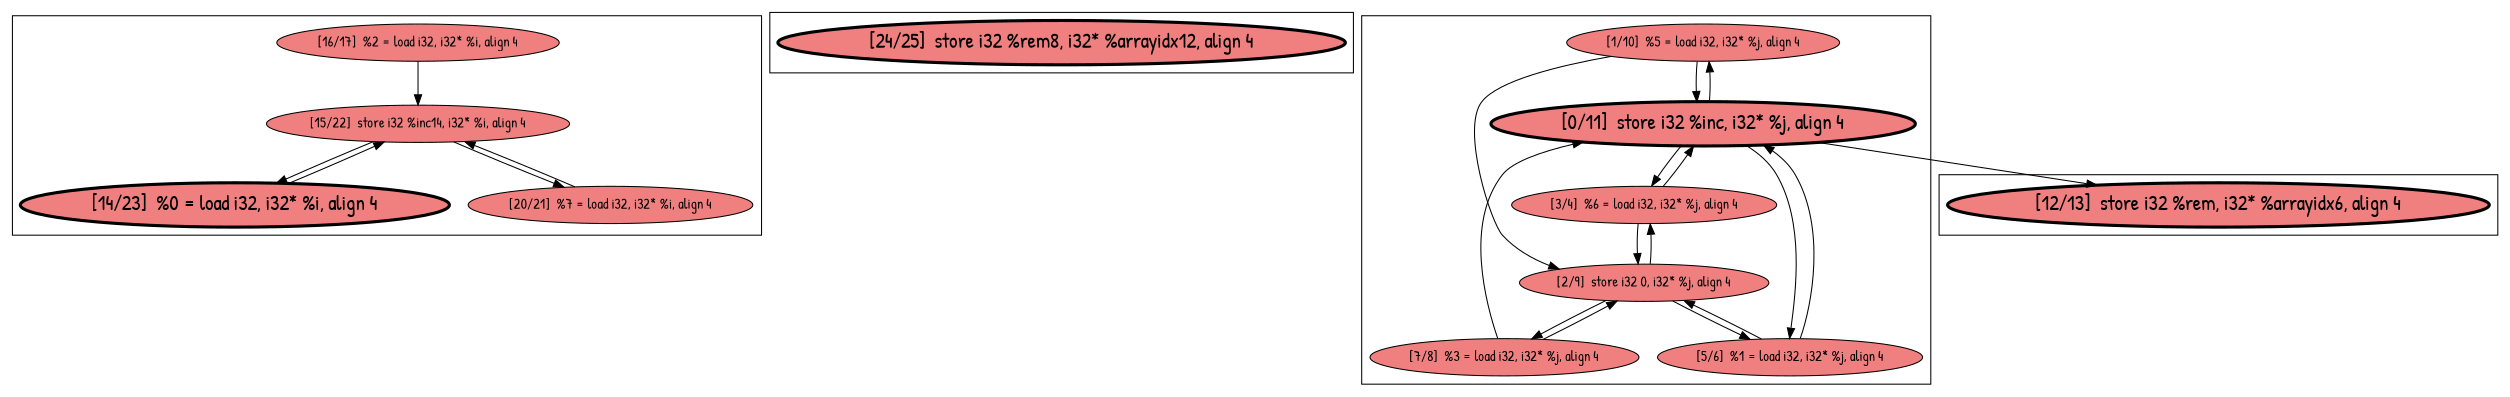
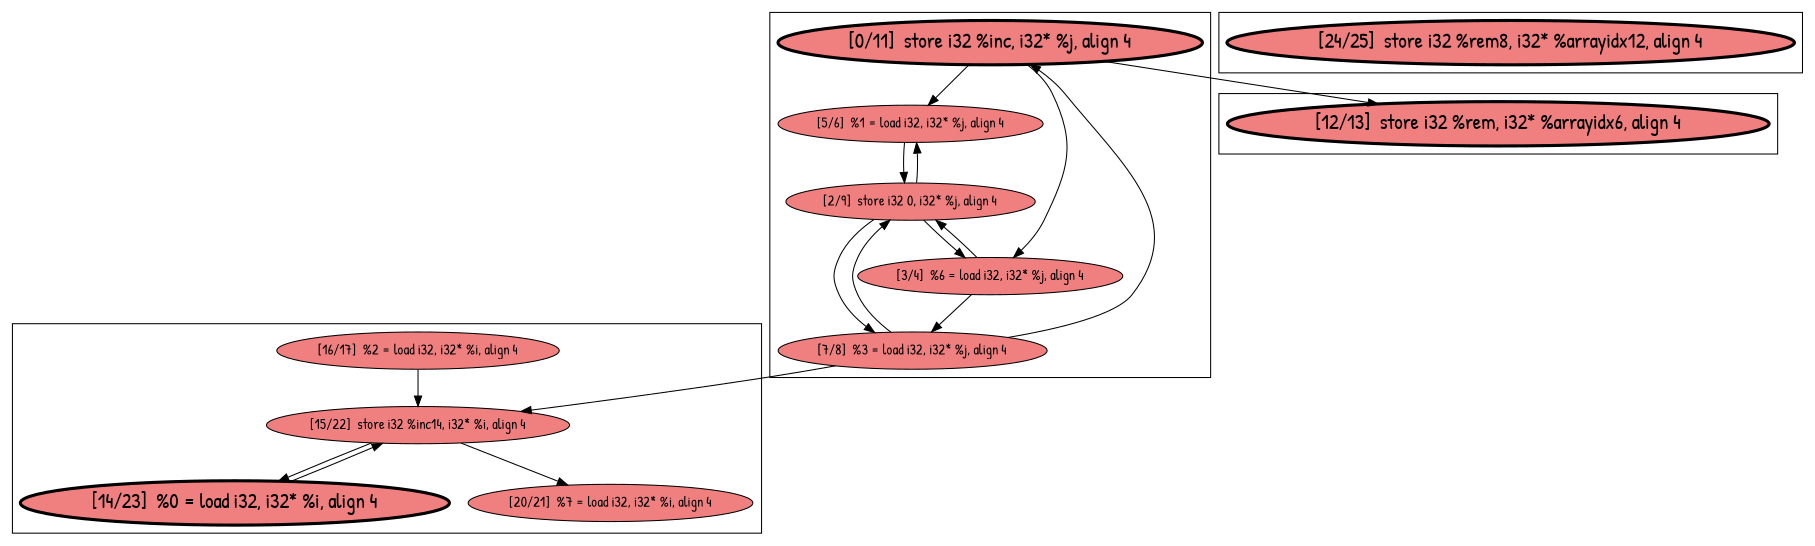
node "[1/10]  %5 = load i32, i32* %j, align 4": removed
edge "[20/21]  %7 = load i32, i32* %i, align 4" -> "[15/22]  store i32 %inc14, i32* %i, align 4": now "[7/8]  %3 = load i32, i32* %j, align 4" -> "[15/22]  store i32 %inc14, i32* %i, align 4"
edge "[3/4]  %6 = load i32, i32* %j, align 4" -> "[0/11]  store i32 %inc, i32* %j, align 4": now "[3/4]  %6 = load i32, i32* %j, align 4" -> "[7/8]  %3 = load i32, i32* %j, align 4"
edge "[5/6]  %1 = load i32, i32* %j, align 4" -> "[0/11]  store i32 %inc, i32* %j, align 4": removed
